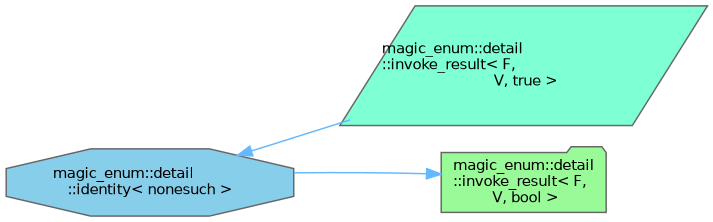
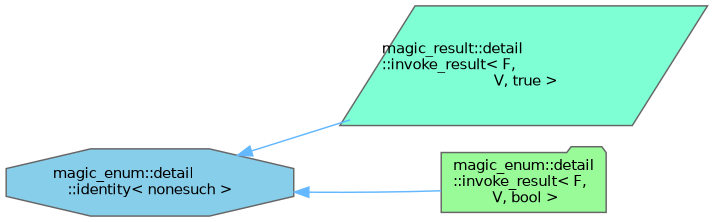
node "magic_enum::detail ::invoke_result< F, V, true >": label "magic_enum::detail ::invoke_result< F, V, true >" -> "magic_result::detail ::invoke_result< F, V, true >"
edge "magic_enum::detail ::identity< nonesuch >" -> "magic_enum::detail ::invoke_result< F, V, bool >": reversed
